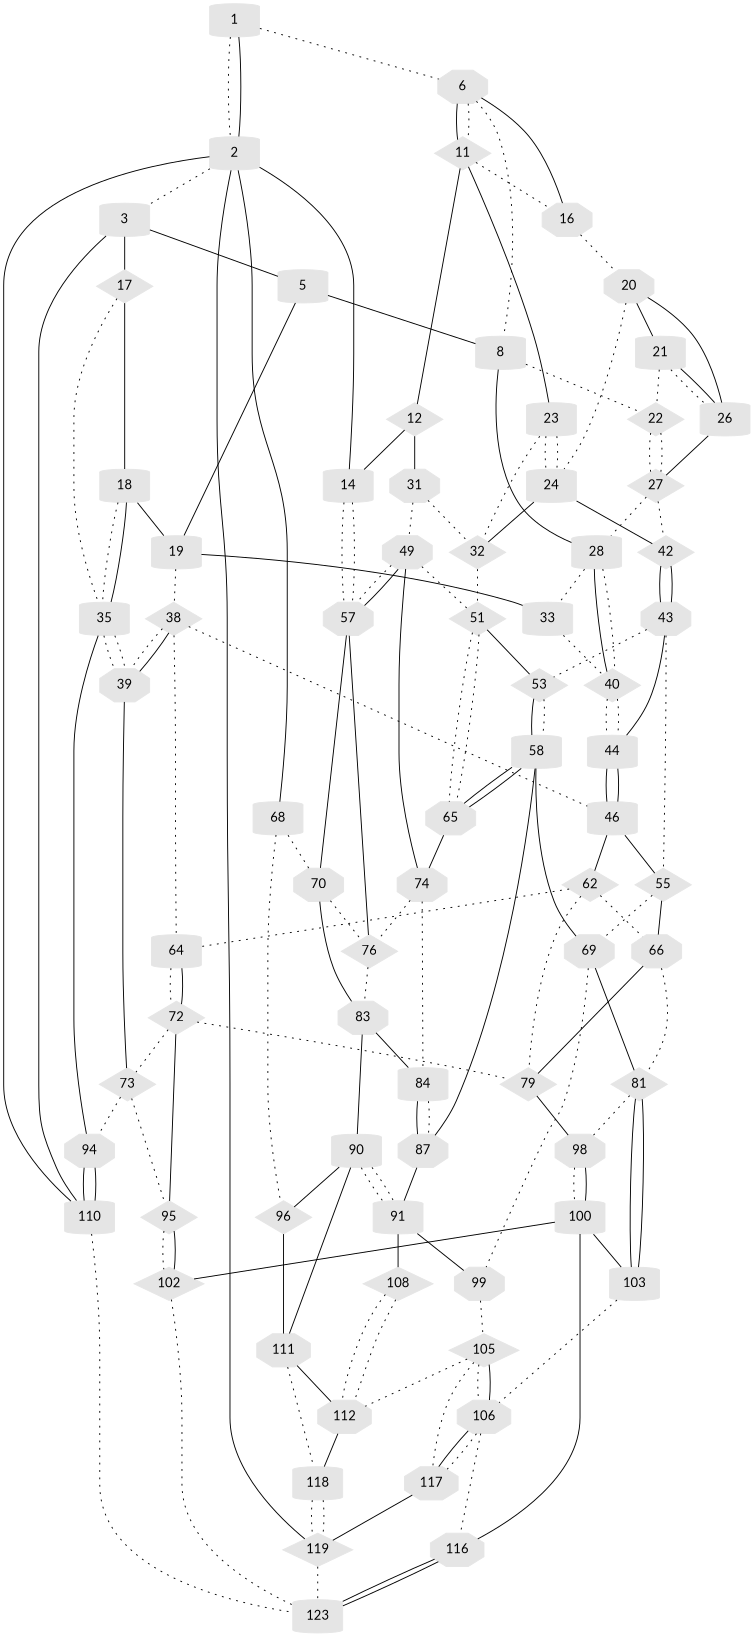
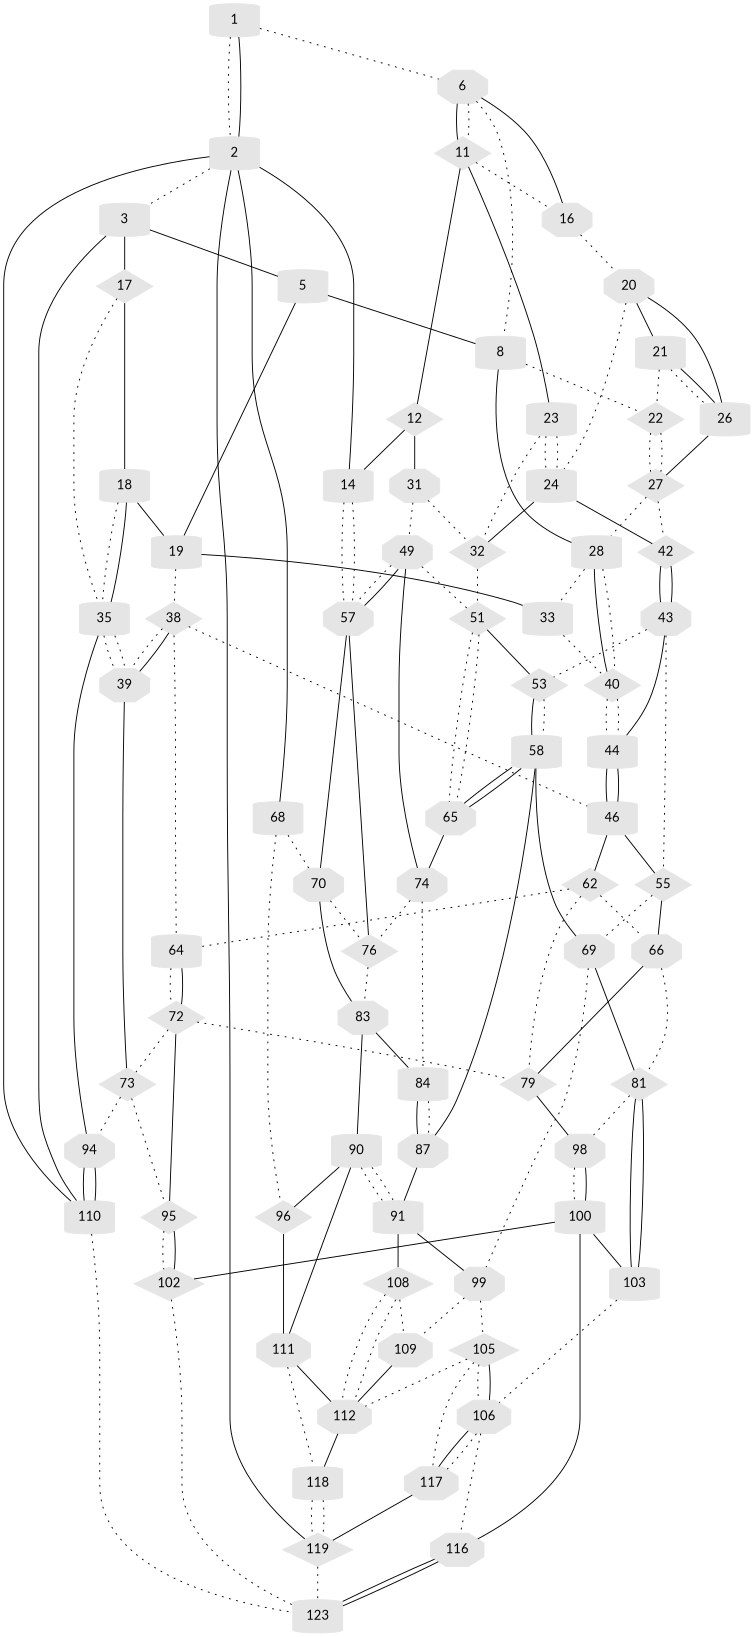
node "109": added
